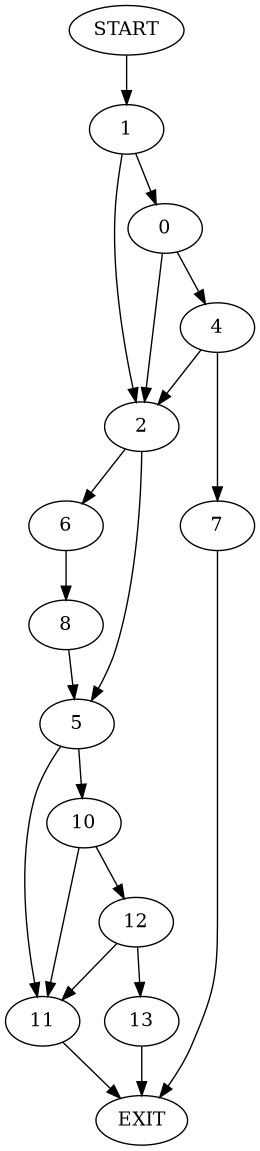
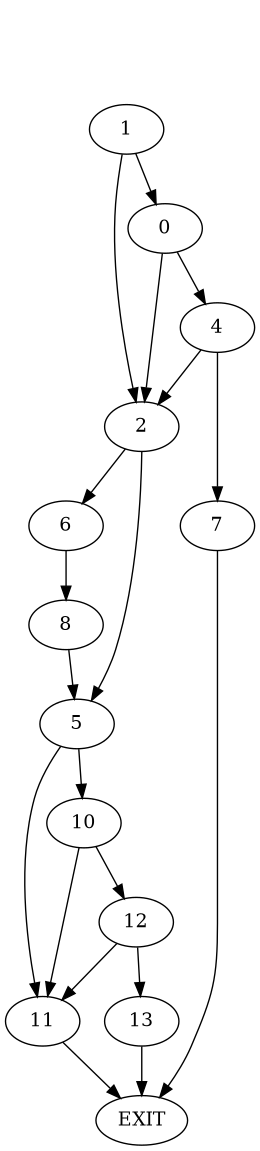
node "START": removed
